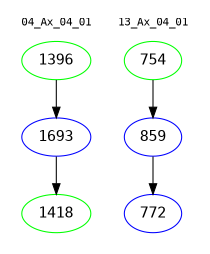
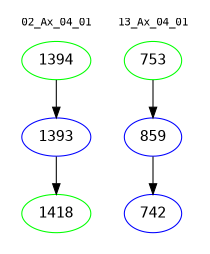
cluster "04_Ax_04_01": label "04_Ax_04_01" -> "02_Ax_04_01"
node "1396": label "1396" -> "1394"
node "754": label "754" -> "753"
node "1693": label "1693" -> "1393"
node "772": label "772" -> "742"
